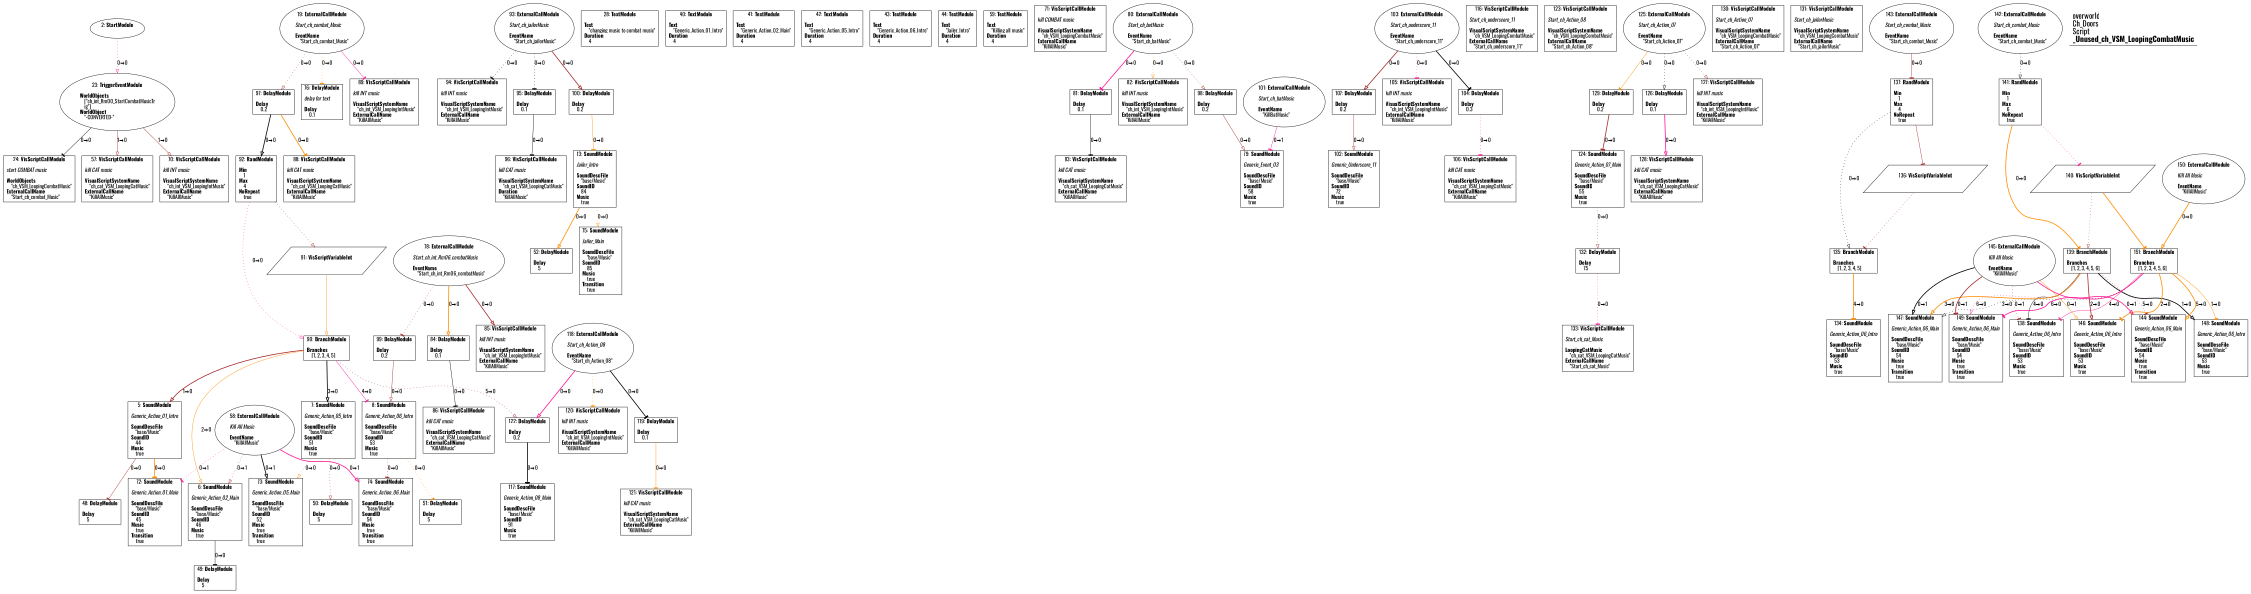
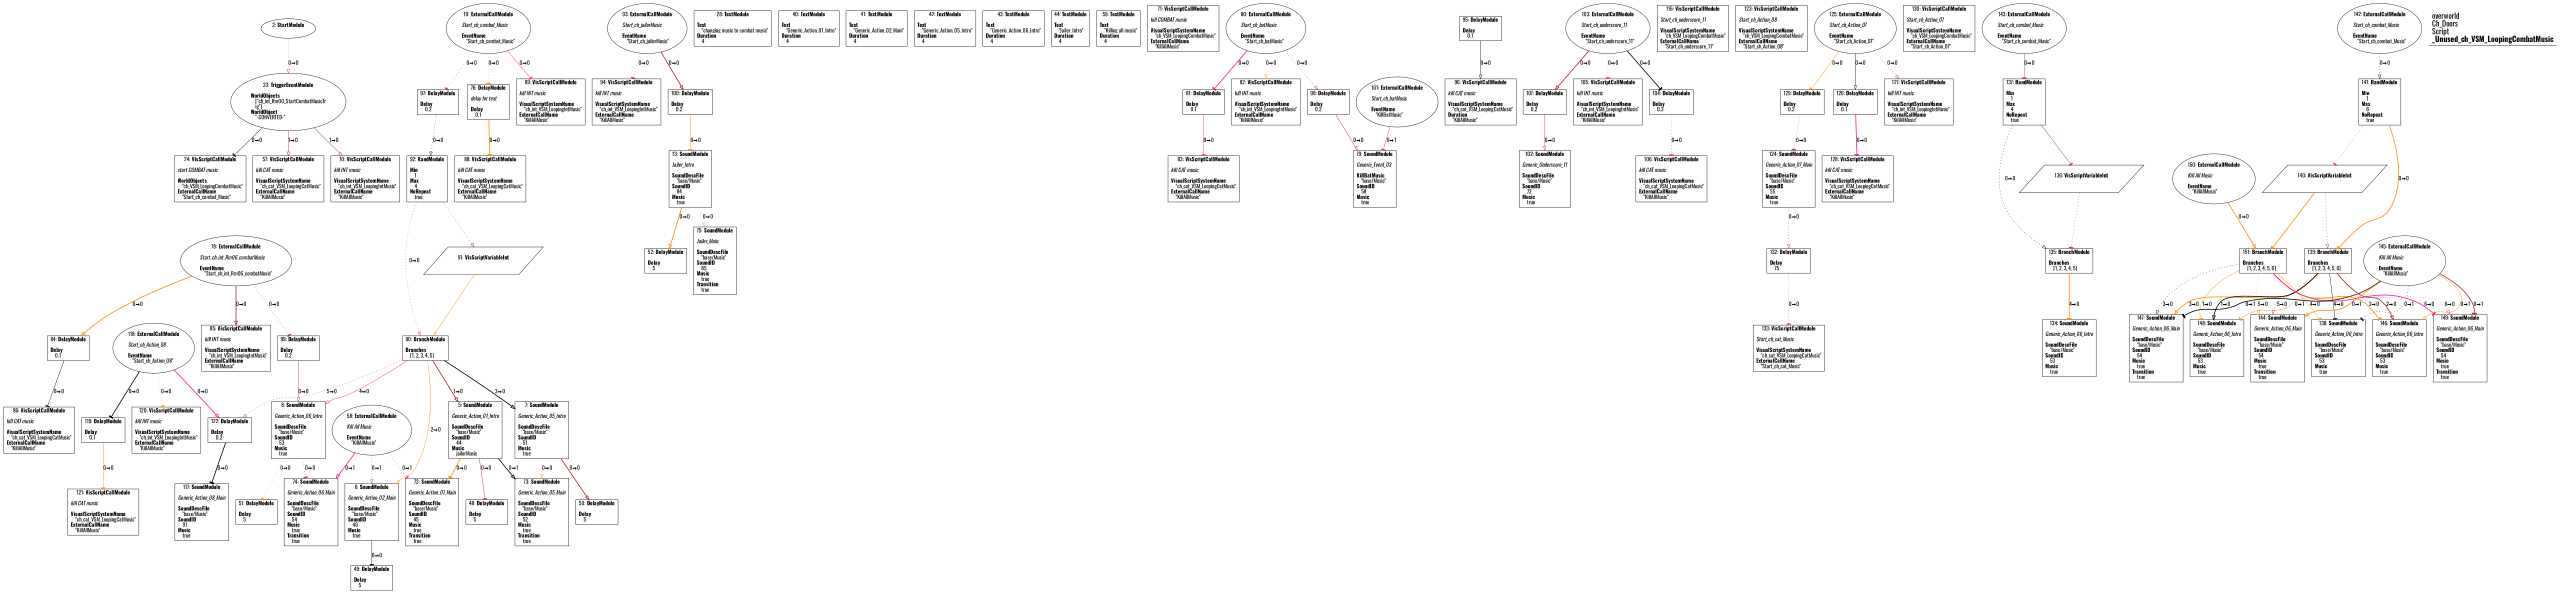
node "131:": removed
edge "93:" -> "94:": color black -> brown
edge "19:" -> "97:": arrowhead onormal -> tee
edge "125:" -> "126:": style dotted -> solid
edge "93:" -> "95:": removed, label "0→0"
edge "129:" -> "124:": style bold -> dotted
edge "97:" -> "92:": style bold -> dotted
edge "126:" -> "128:": arrowhead onormal -> tee
edge "97:" -> "88:": now "76:" -> "88:"
edge "95:" -> "96:": arrowhead tee -> onormal
edge "81:" -> "83:": color black -> deeppink
node "79:": text "SoundDescFile" -> "KillBatMusic"
edge "145:" -> "147:": arrowhead onormal -> tee
edge "151:" -> "144:": style bold -> dotted
edge "145:" -> "144:": color deeppink -> darkorange
edge "139:" -> "144:": arrowhead tee -> onormal
edge "145:" -> "138:": color brown -> black
edge "145:" -> "148:": added, label "0→1"
edge "151:" -> "138:": color deeppink -> darkorange
node "133:": text "LoopingCatMusic" -> "VisualScriptSystemName"
edge "90:" -> "8:": arrowhead tee -> onormal
node "5:": text "true" -> "jailorMusic"
edge "58:" -> "73:": now "5:" -> "73:"
edge "7:" -> "50:": style dotted -> bold
